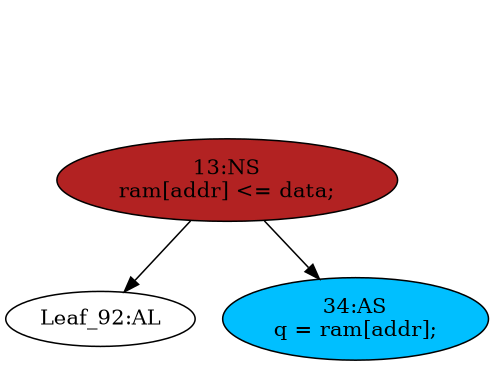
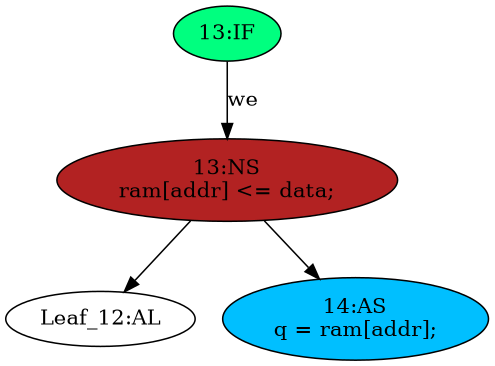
node "13:IF": added
node "Leaf_92:AL": label "Leaf_92:AL" -> "Leaf_12:AL"
node "34:AS q = ram[addr];": label "34:AS q = ram[addr];" -> "14:AS q = ram[addr];"
